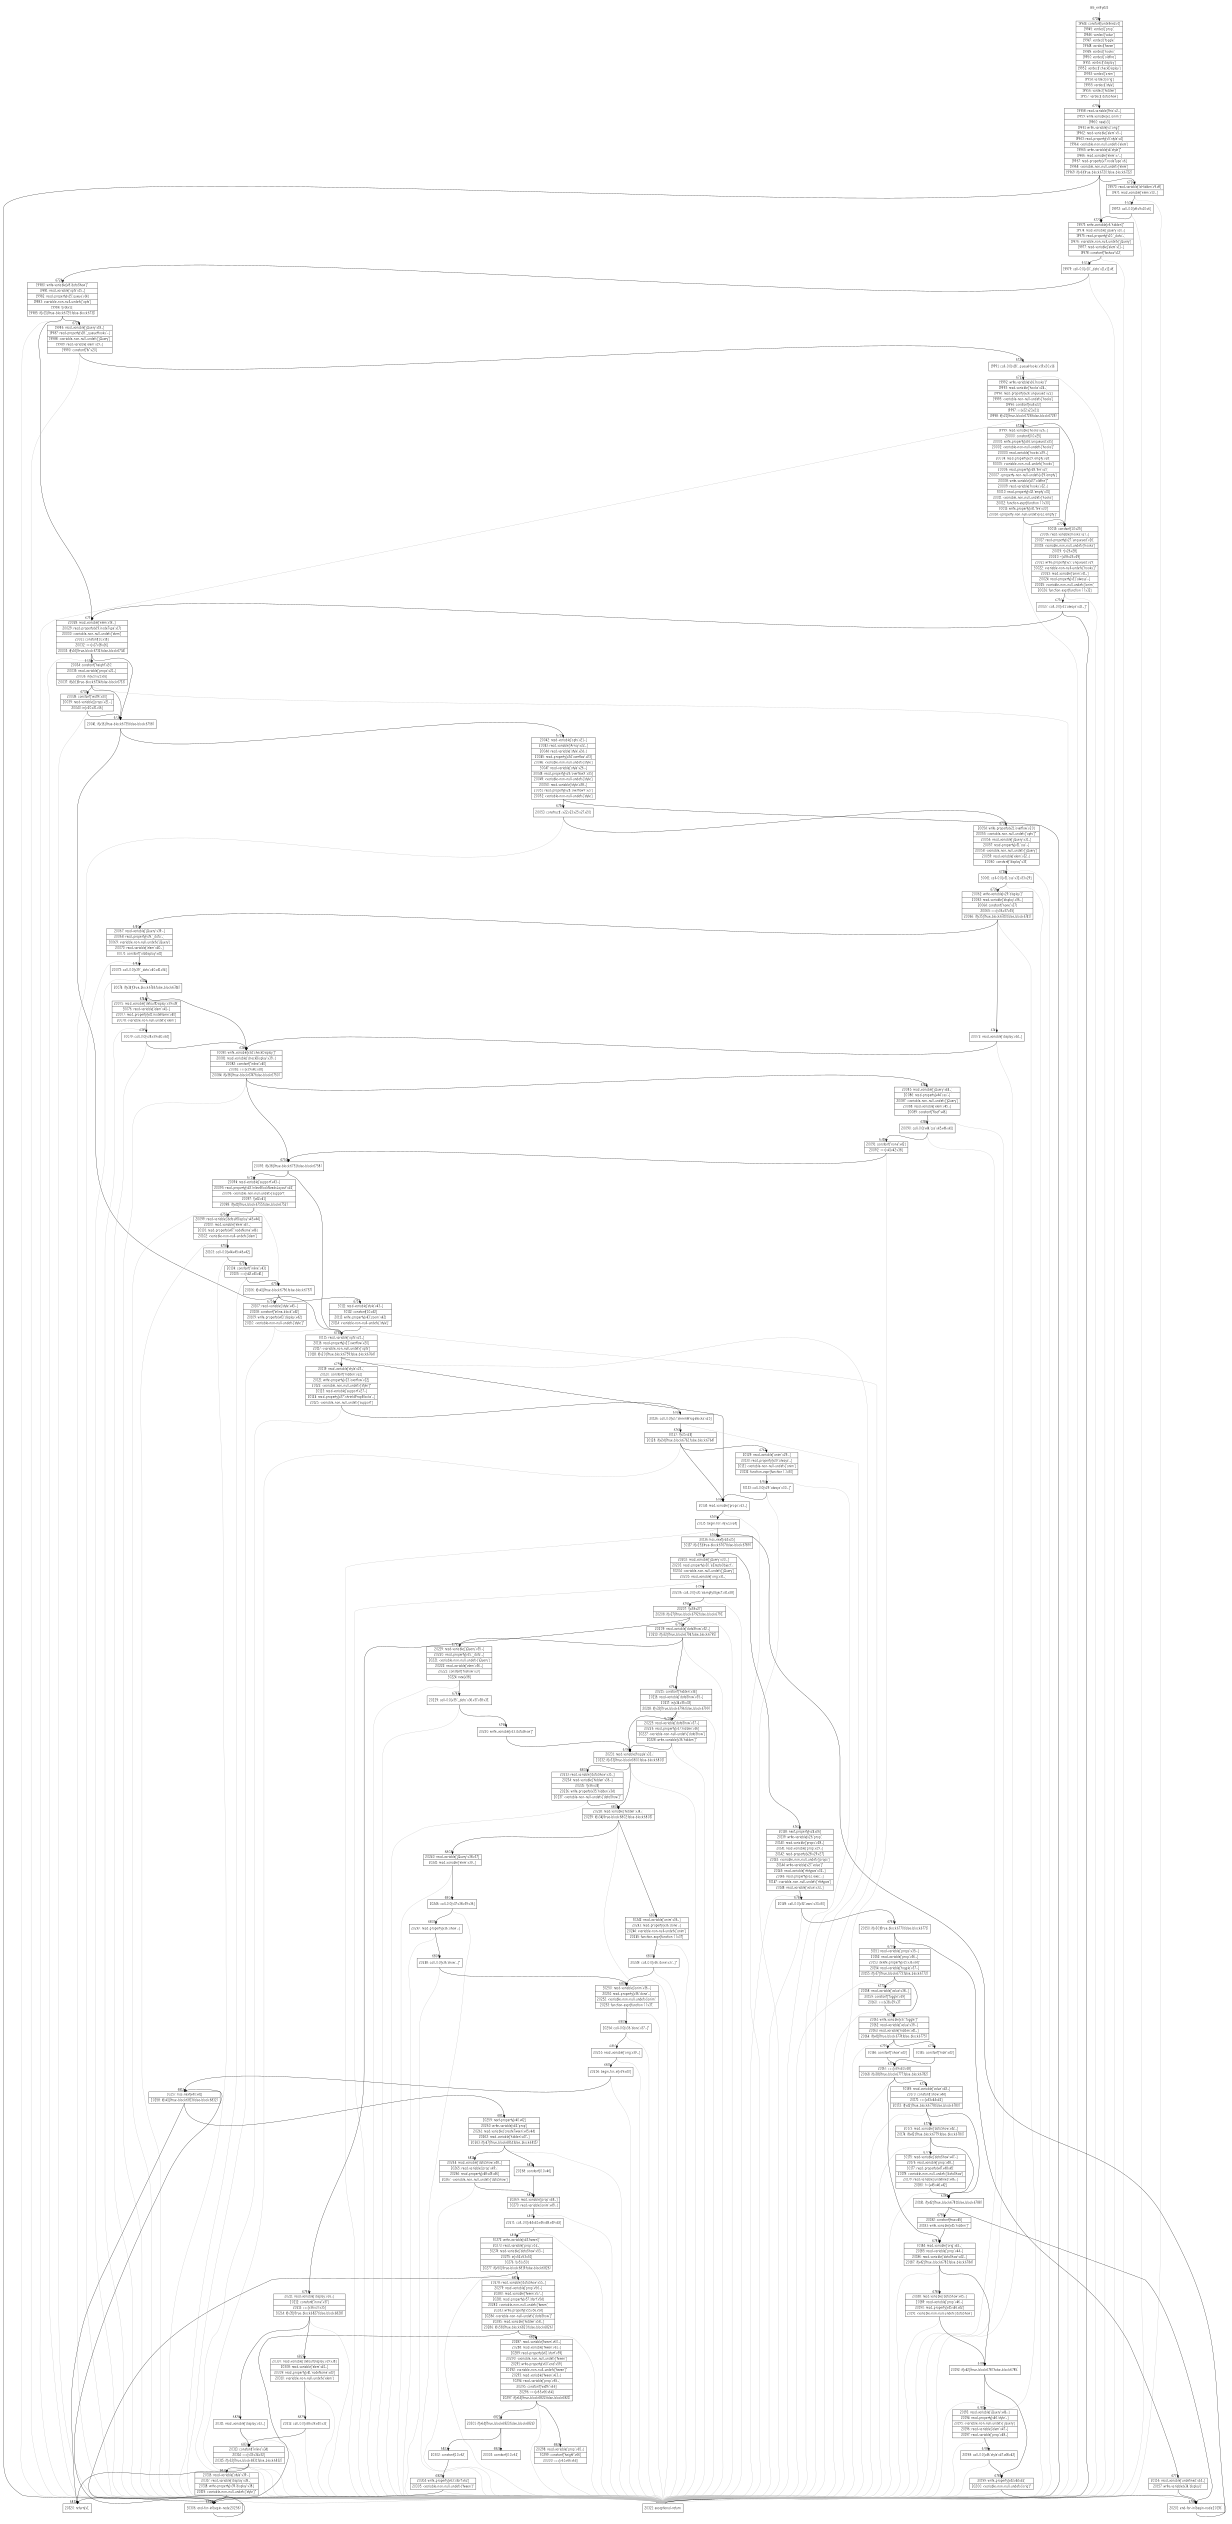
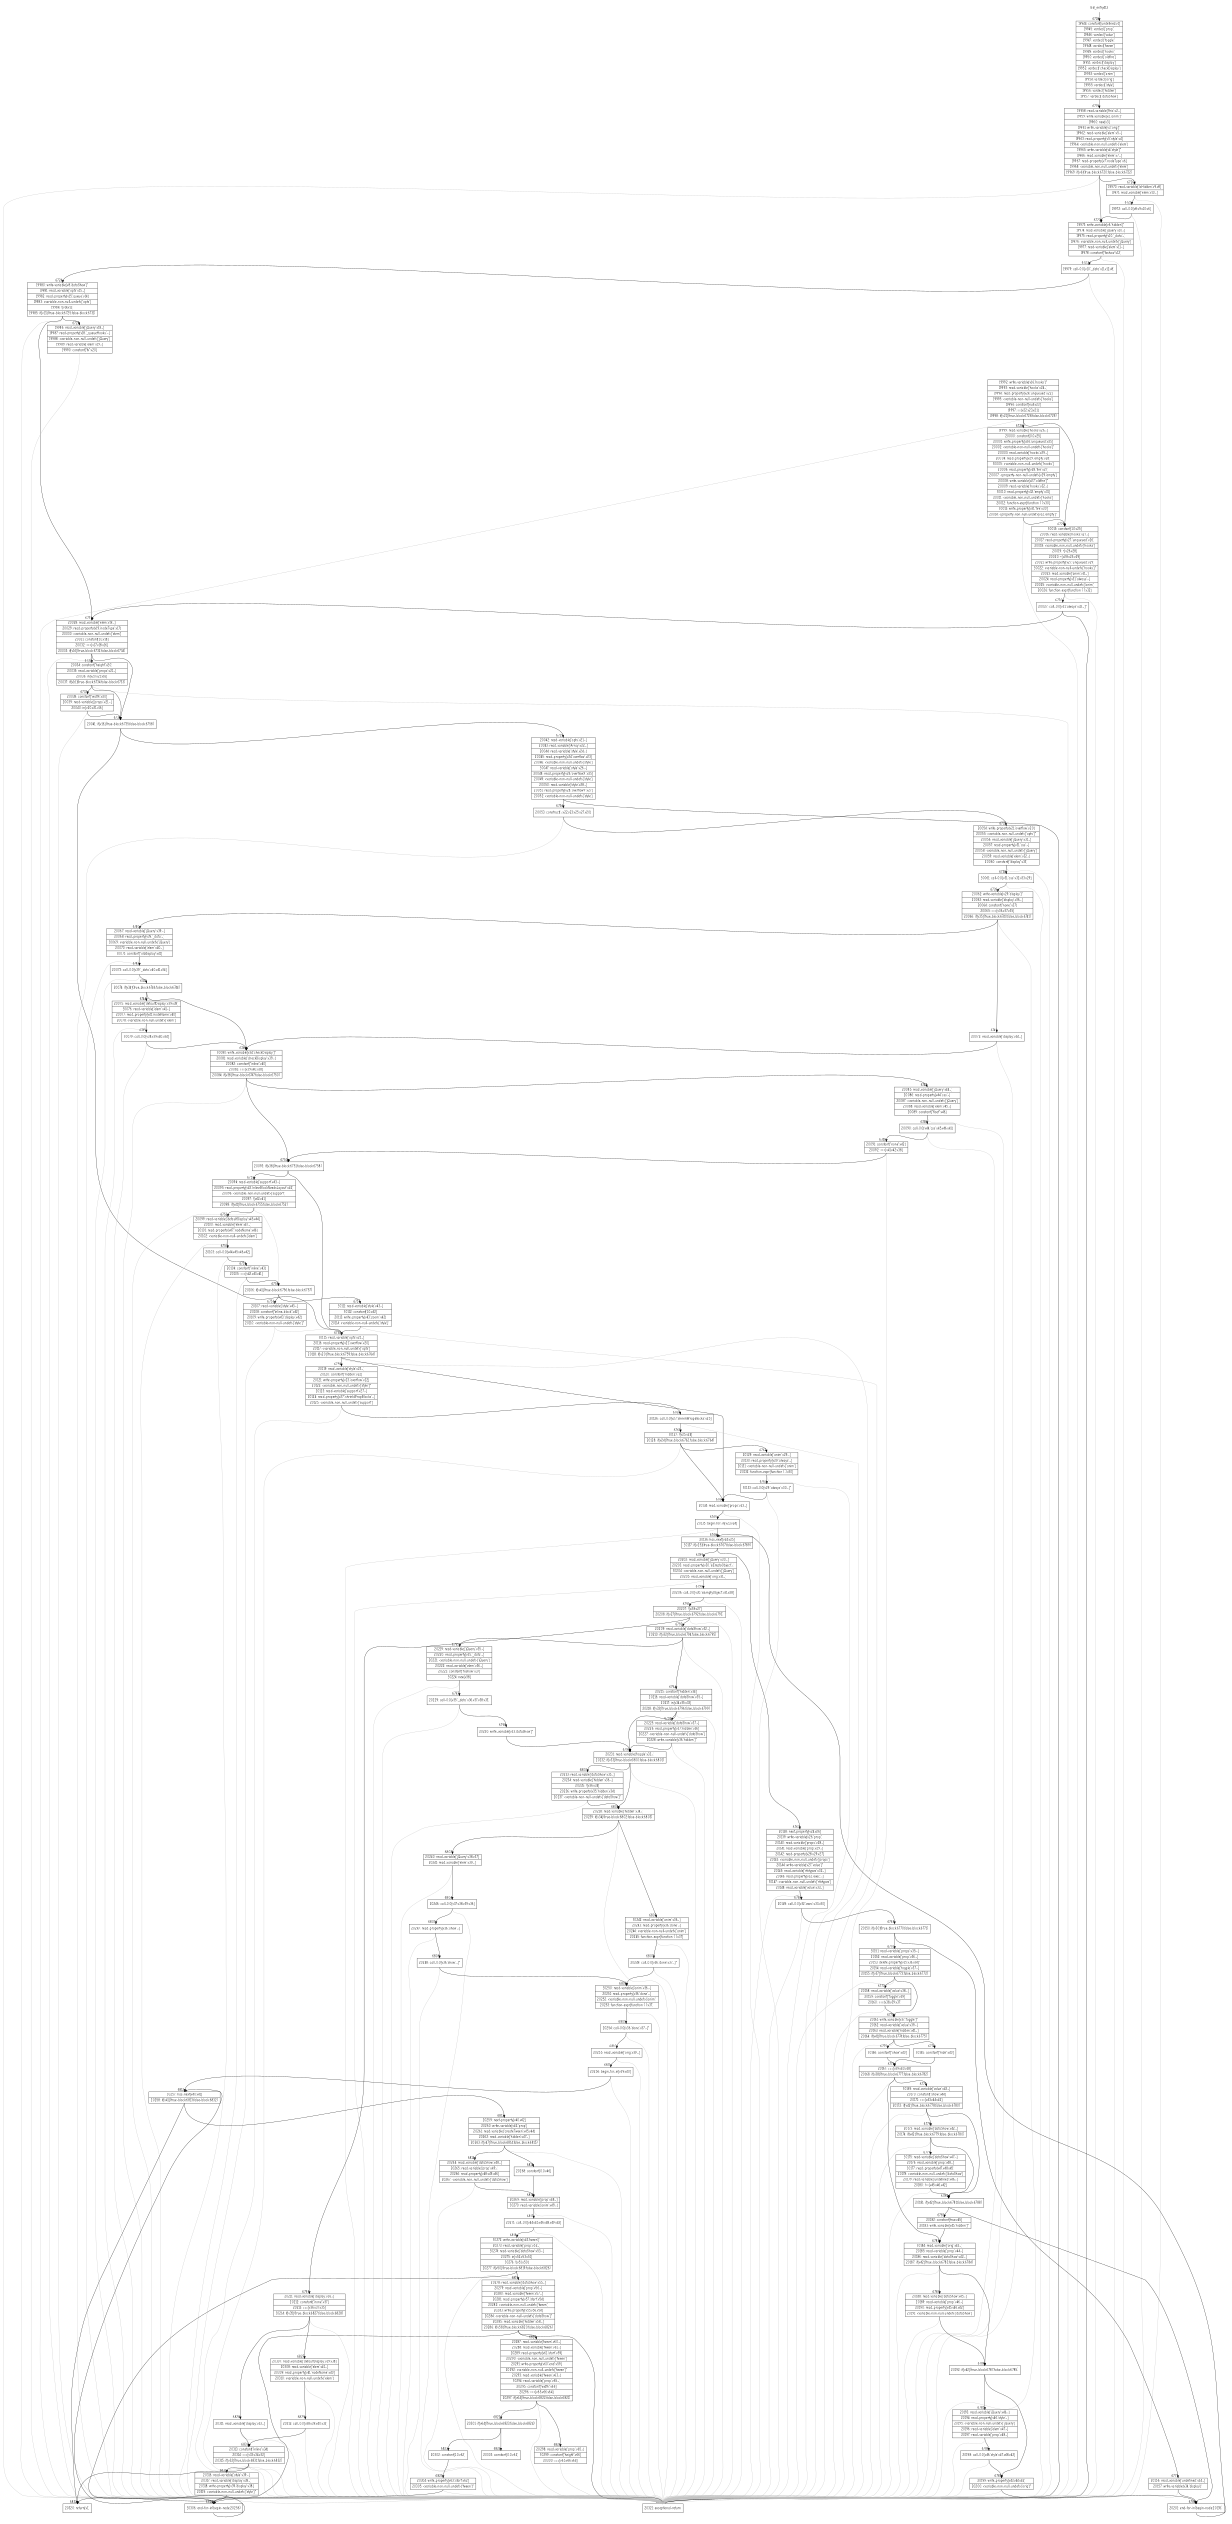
node "BB_entry433": label "BB_entry433" -> "BB_entry413"
node "19991: call-0:0[v18,'_queueHooks',v19,v20,v16]": removed
edge "19958: read-variable['this',v2,-]" -> "20321: exceptional-return": color black -> gray
edge "20278: read-variable['dataShow',v55,-]" -> "20321: exceptional-return": color gray -> black
